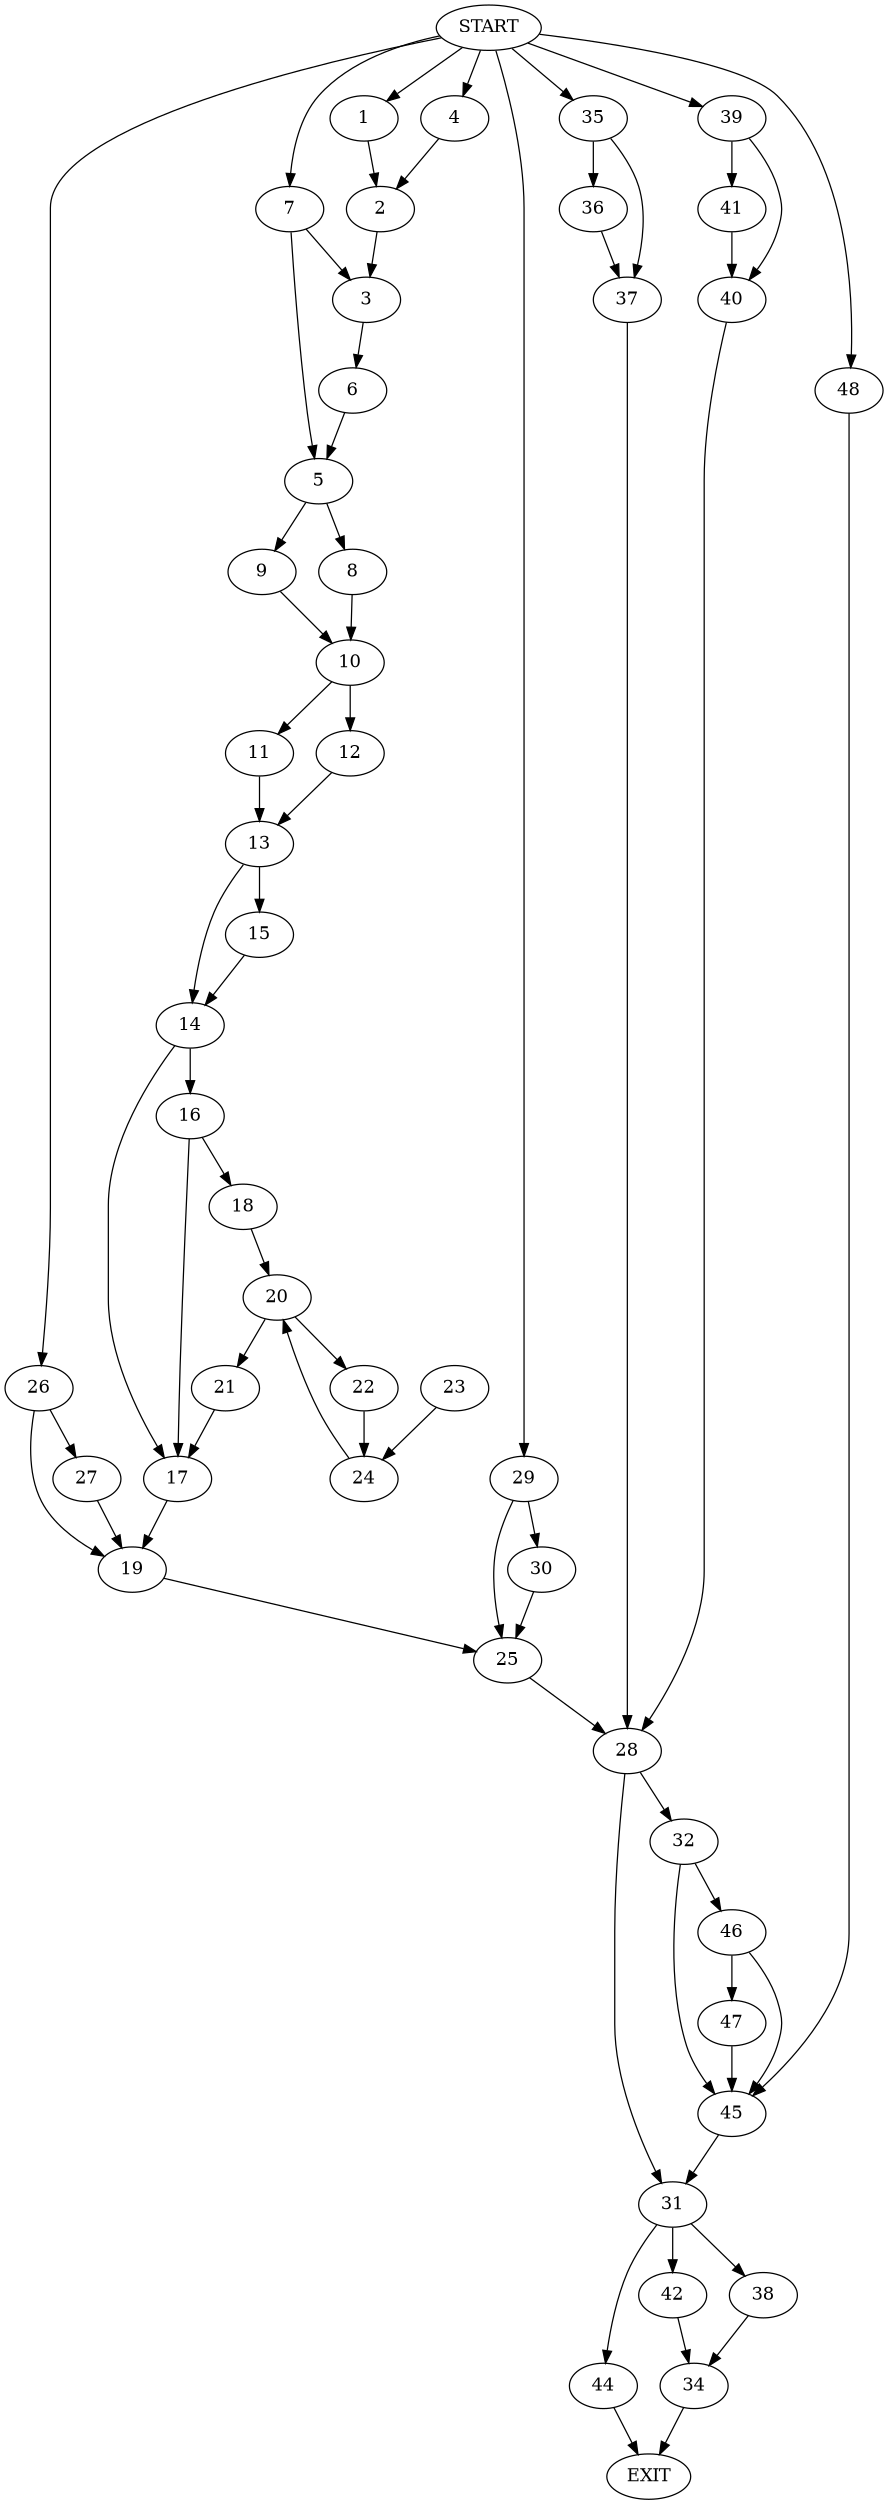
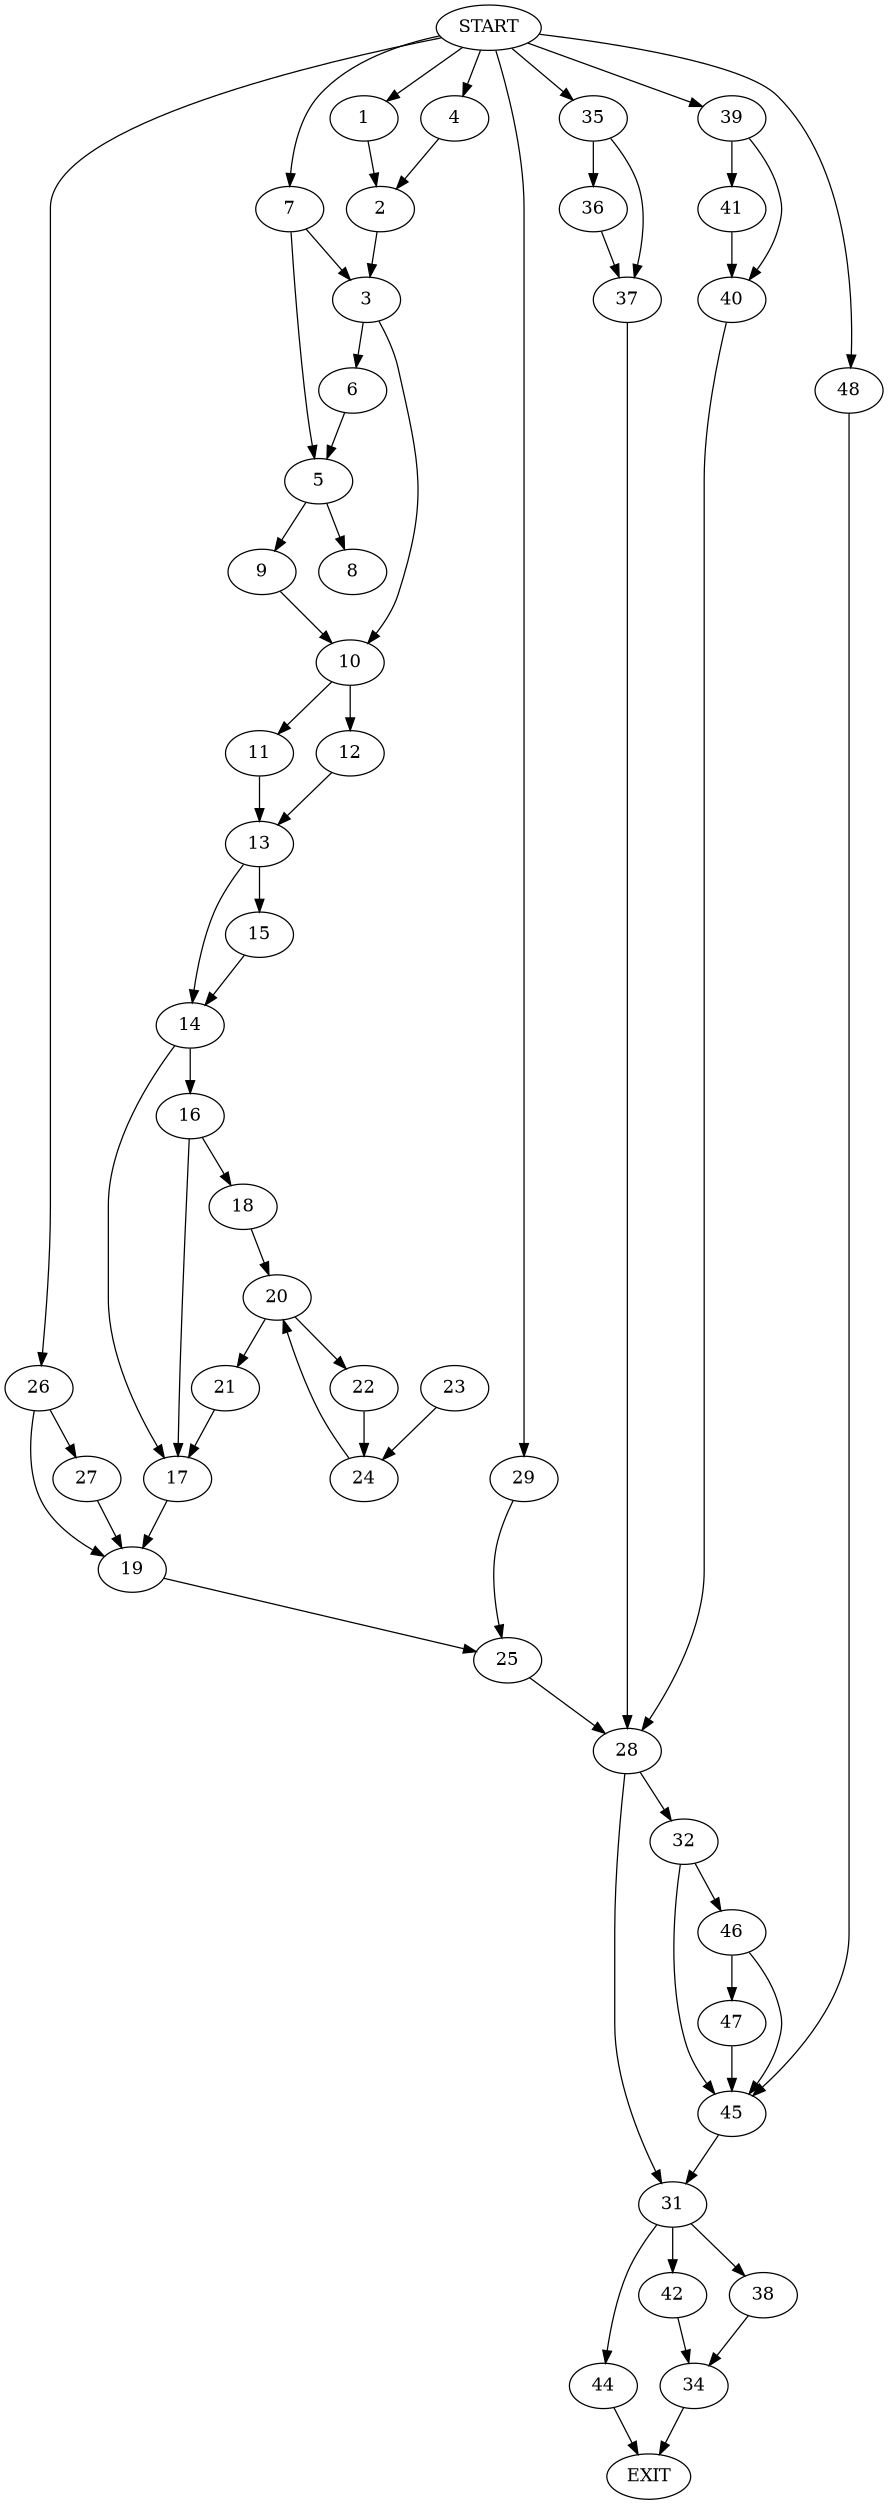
edge "8" -> "10": now "3" -> "10"
node "30": removed
